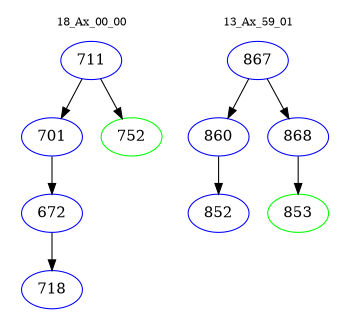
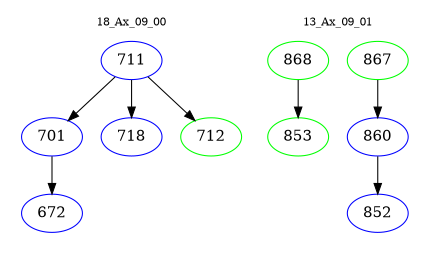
cluster "18_Ax_00_00": label "18_Ax_00_00" -> "18_Ax_09_00"
cluster "13_Ax_59_01": label "13_Ax_59_01" -> "13_Ax_09_01"
node "867": color blue -> green
edge "867" -> "868": removed
node "752": label "752" -> "712"
node "868": color blue -> green
edge "672" -> "718": now "711" -> "718"
